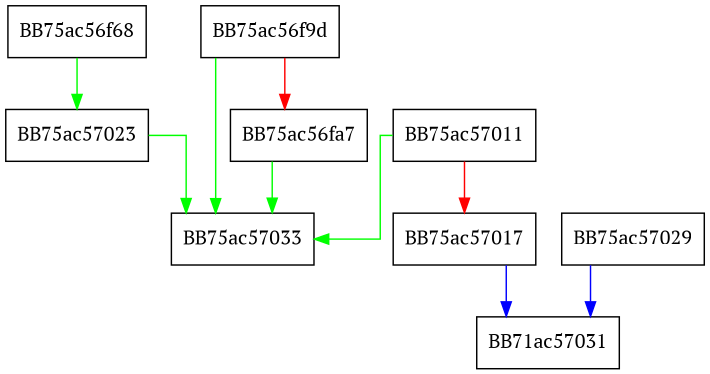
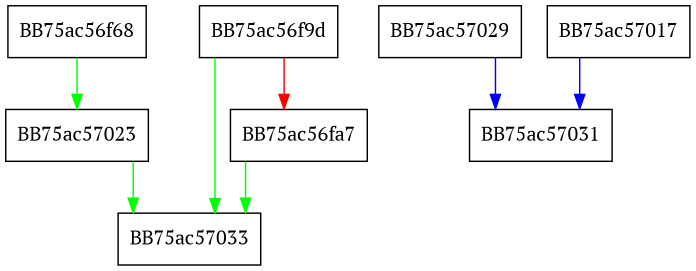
node "BB75ac57011": removed
node "BB71ac57031": label "BB71ac57031" -> "BB75ac57031"
